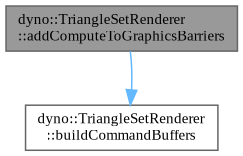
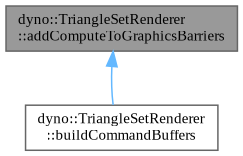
edge "dyno::TriangleSetRenderer ::addComputeToGraphicsBarriers" -> "dyno::TriangleSetRenderer ::buildCommandBuffers": reversed
